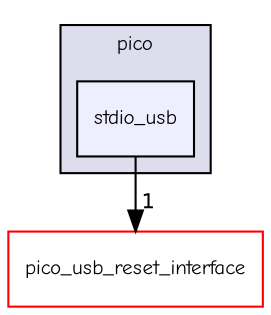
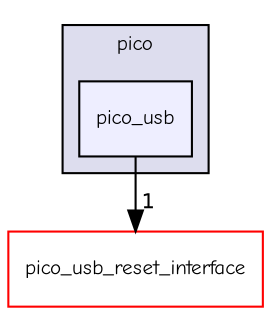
node "stdio_usb": label "stdio_usb" -> "pico_usb"
